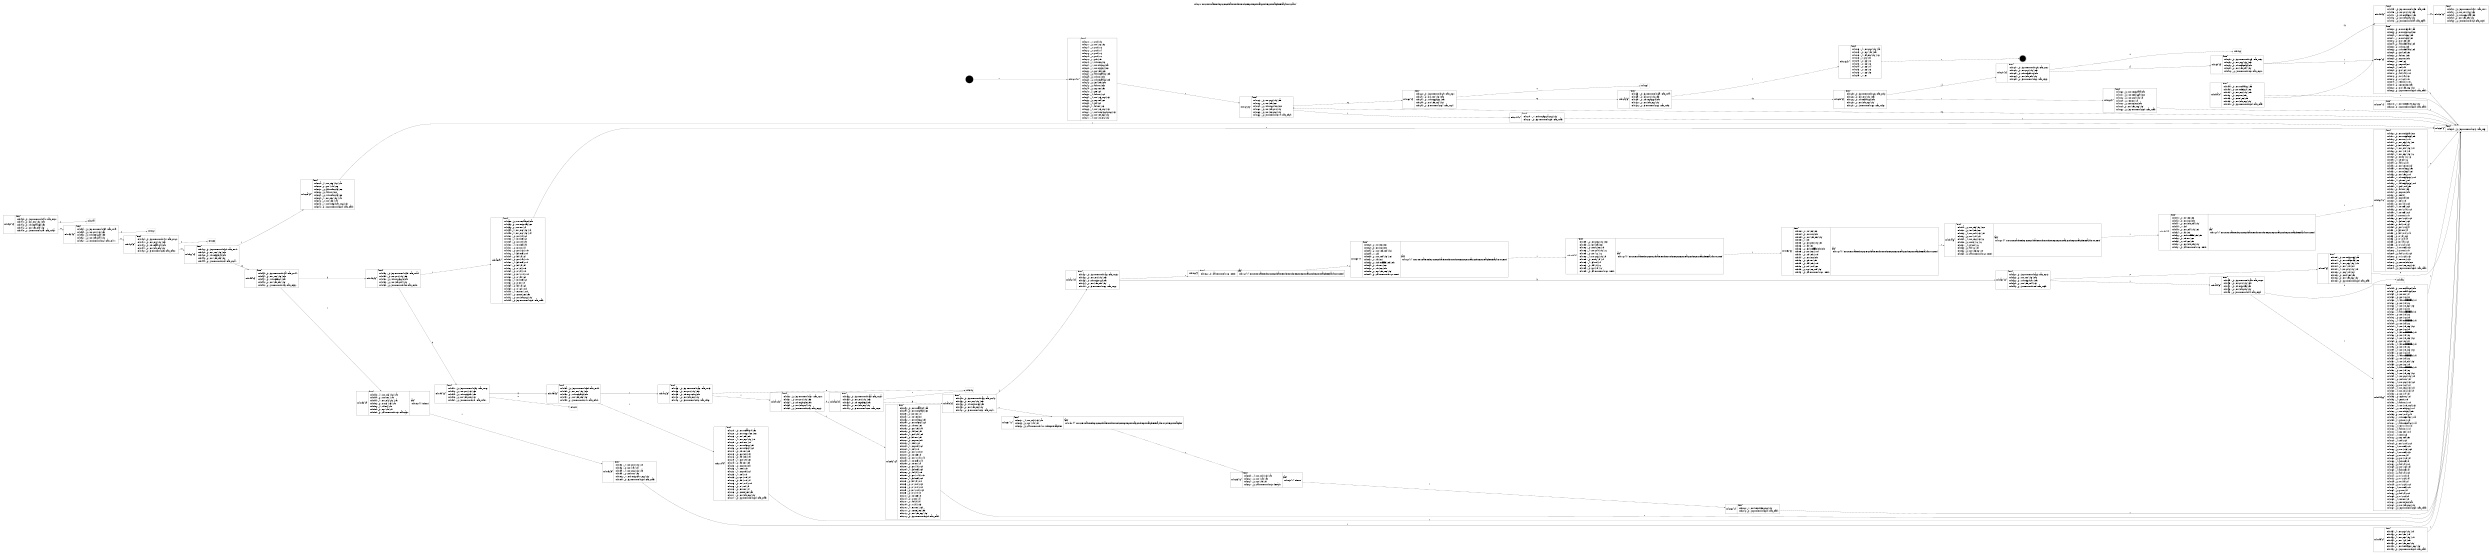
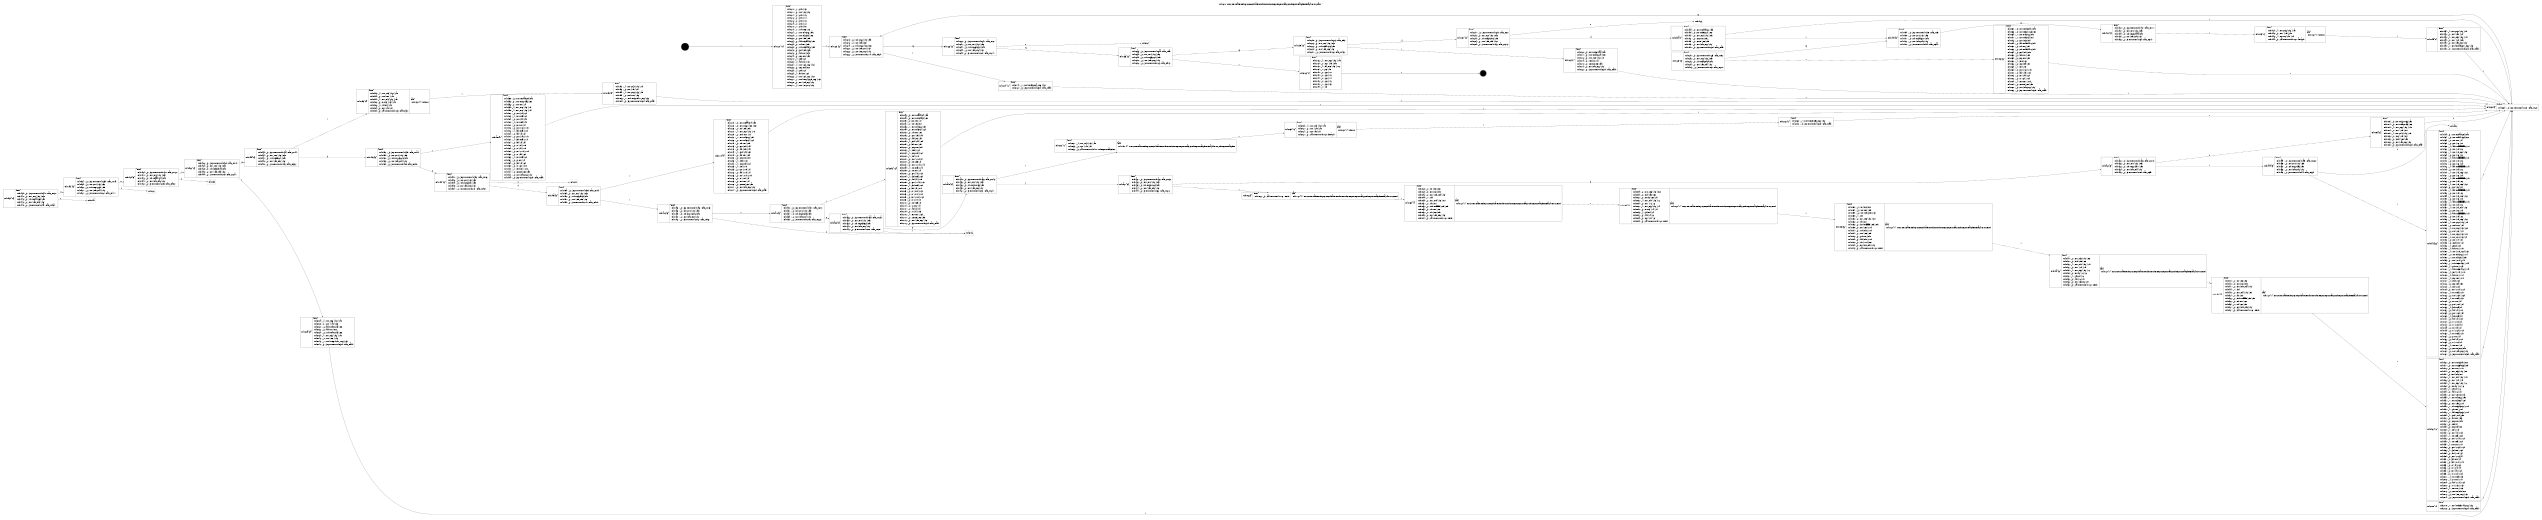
node "0x401d8f [16]": added
edge "0x4018d7 [25]" -> "0x4018f0 [25]": now "0x4018d7 [25]" -> "0x401dba [27]"
